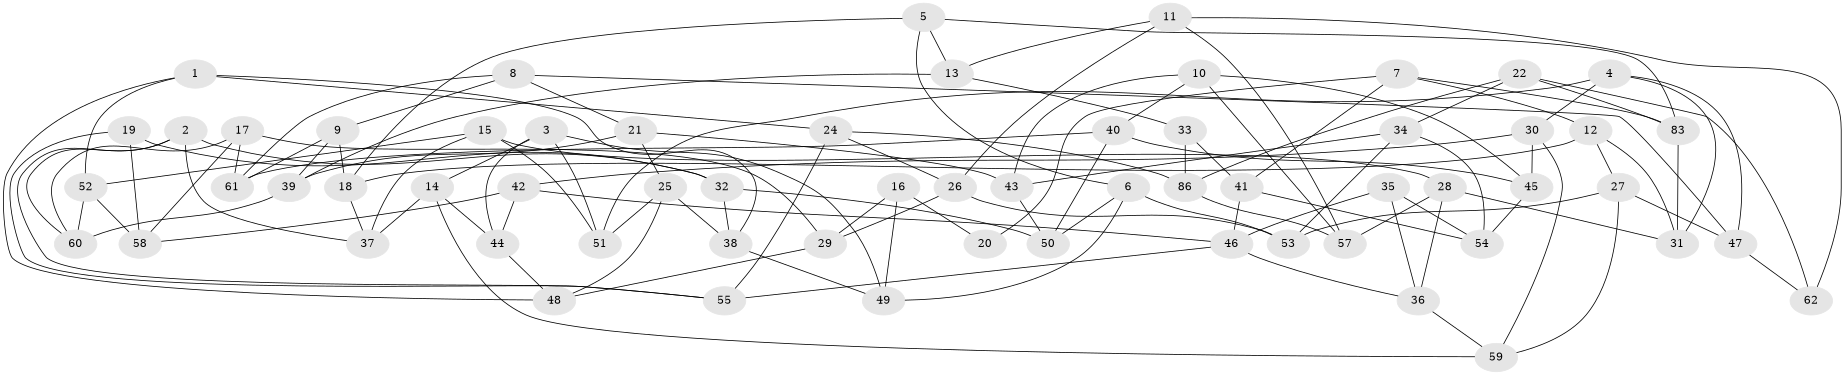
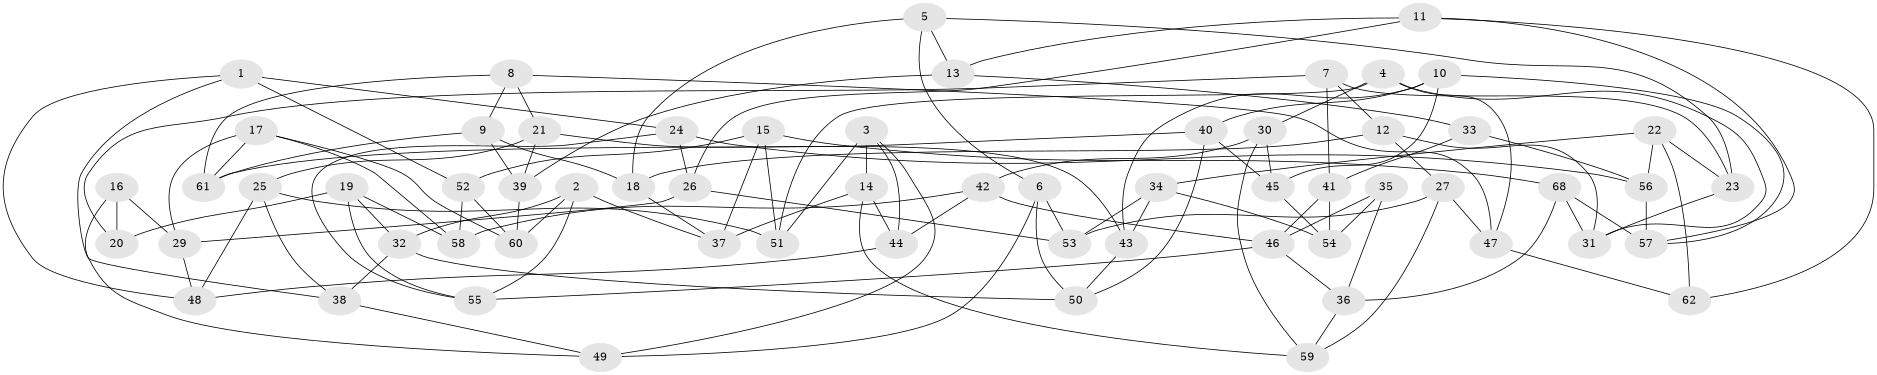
node "83": label "83" -> "23"
node "86": label "86" -> "56"
node "28": label "28" -> "68"
edge "19" -- "20": added
